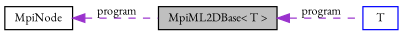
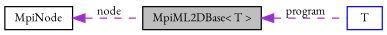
edge "MpiML2DBase< T >" -> "MpiNode": label " program" -> " node"
